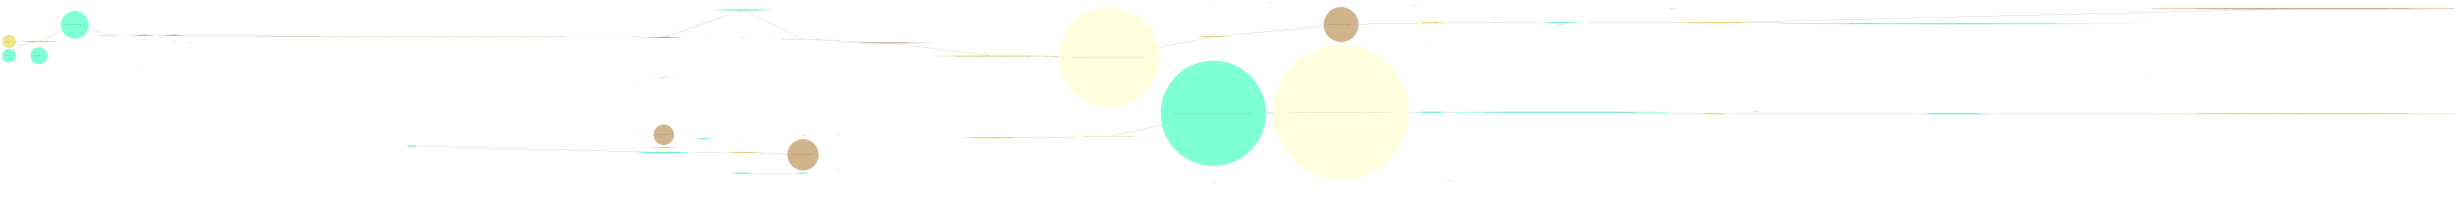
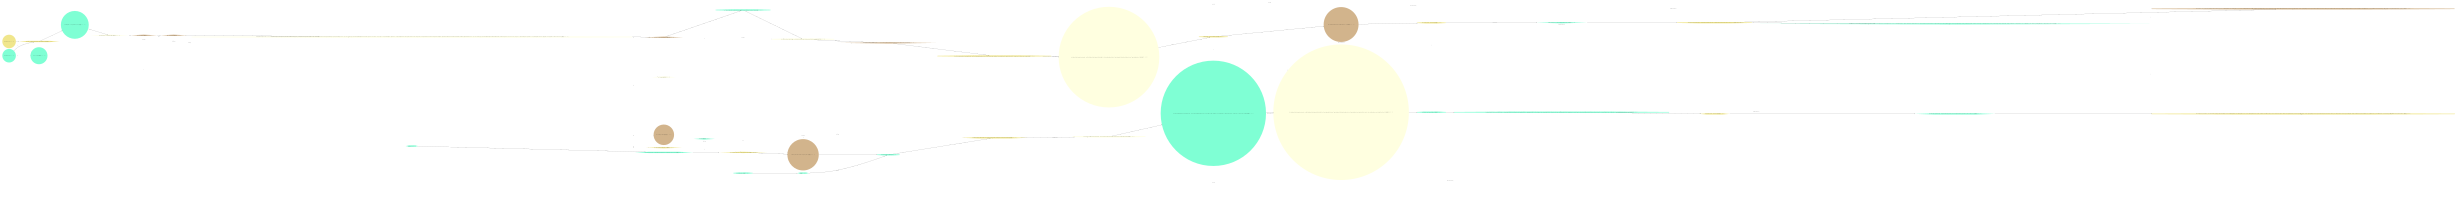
node "taskLockbox.syncFromStorage()@@@10@@@['0', '0', '1']": added
